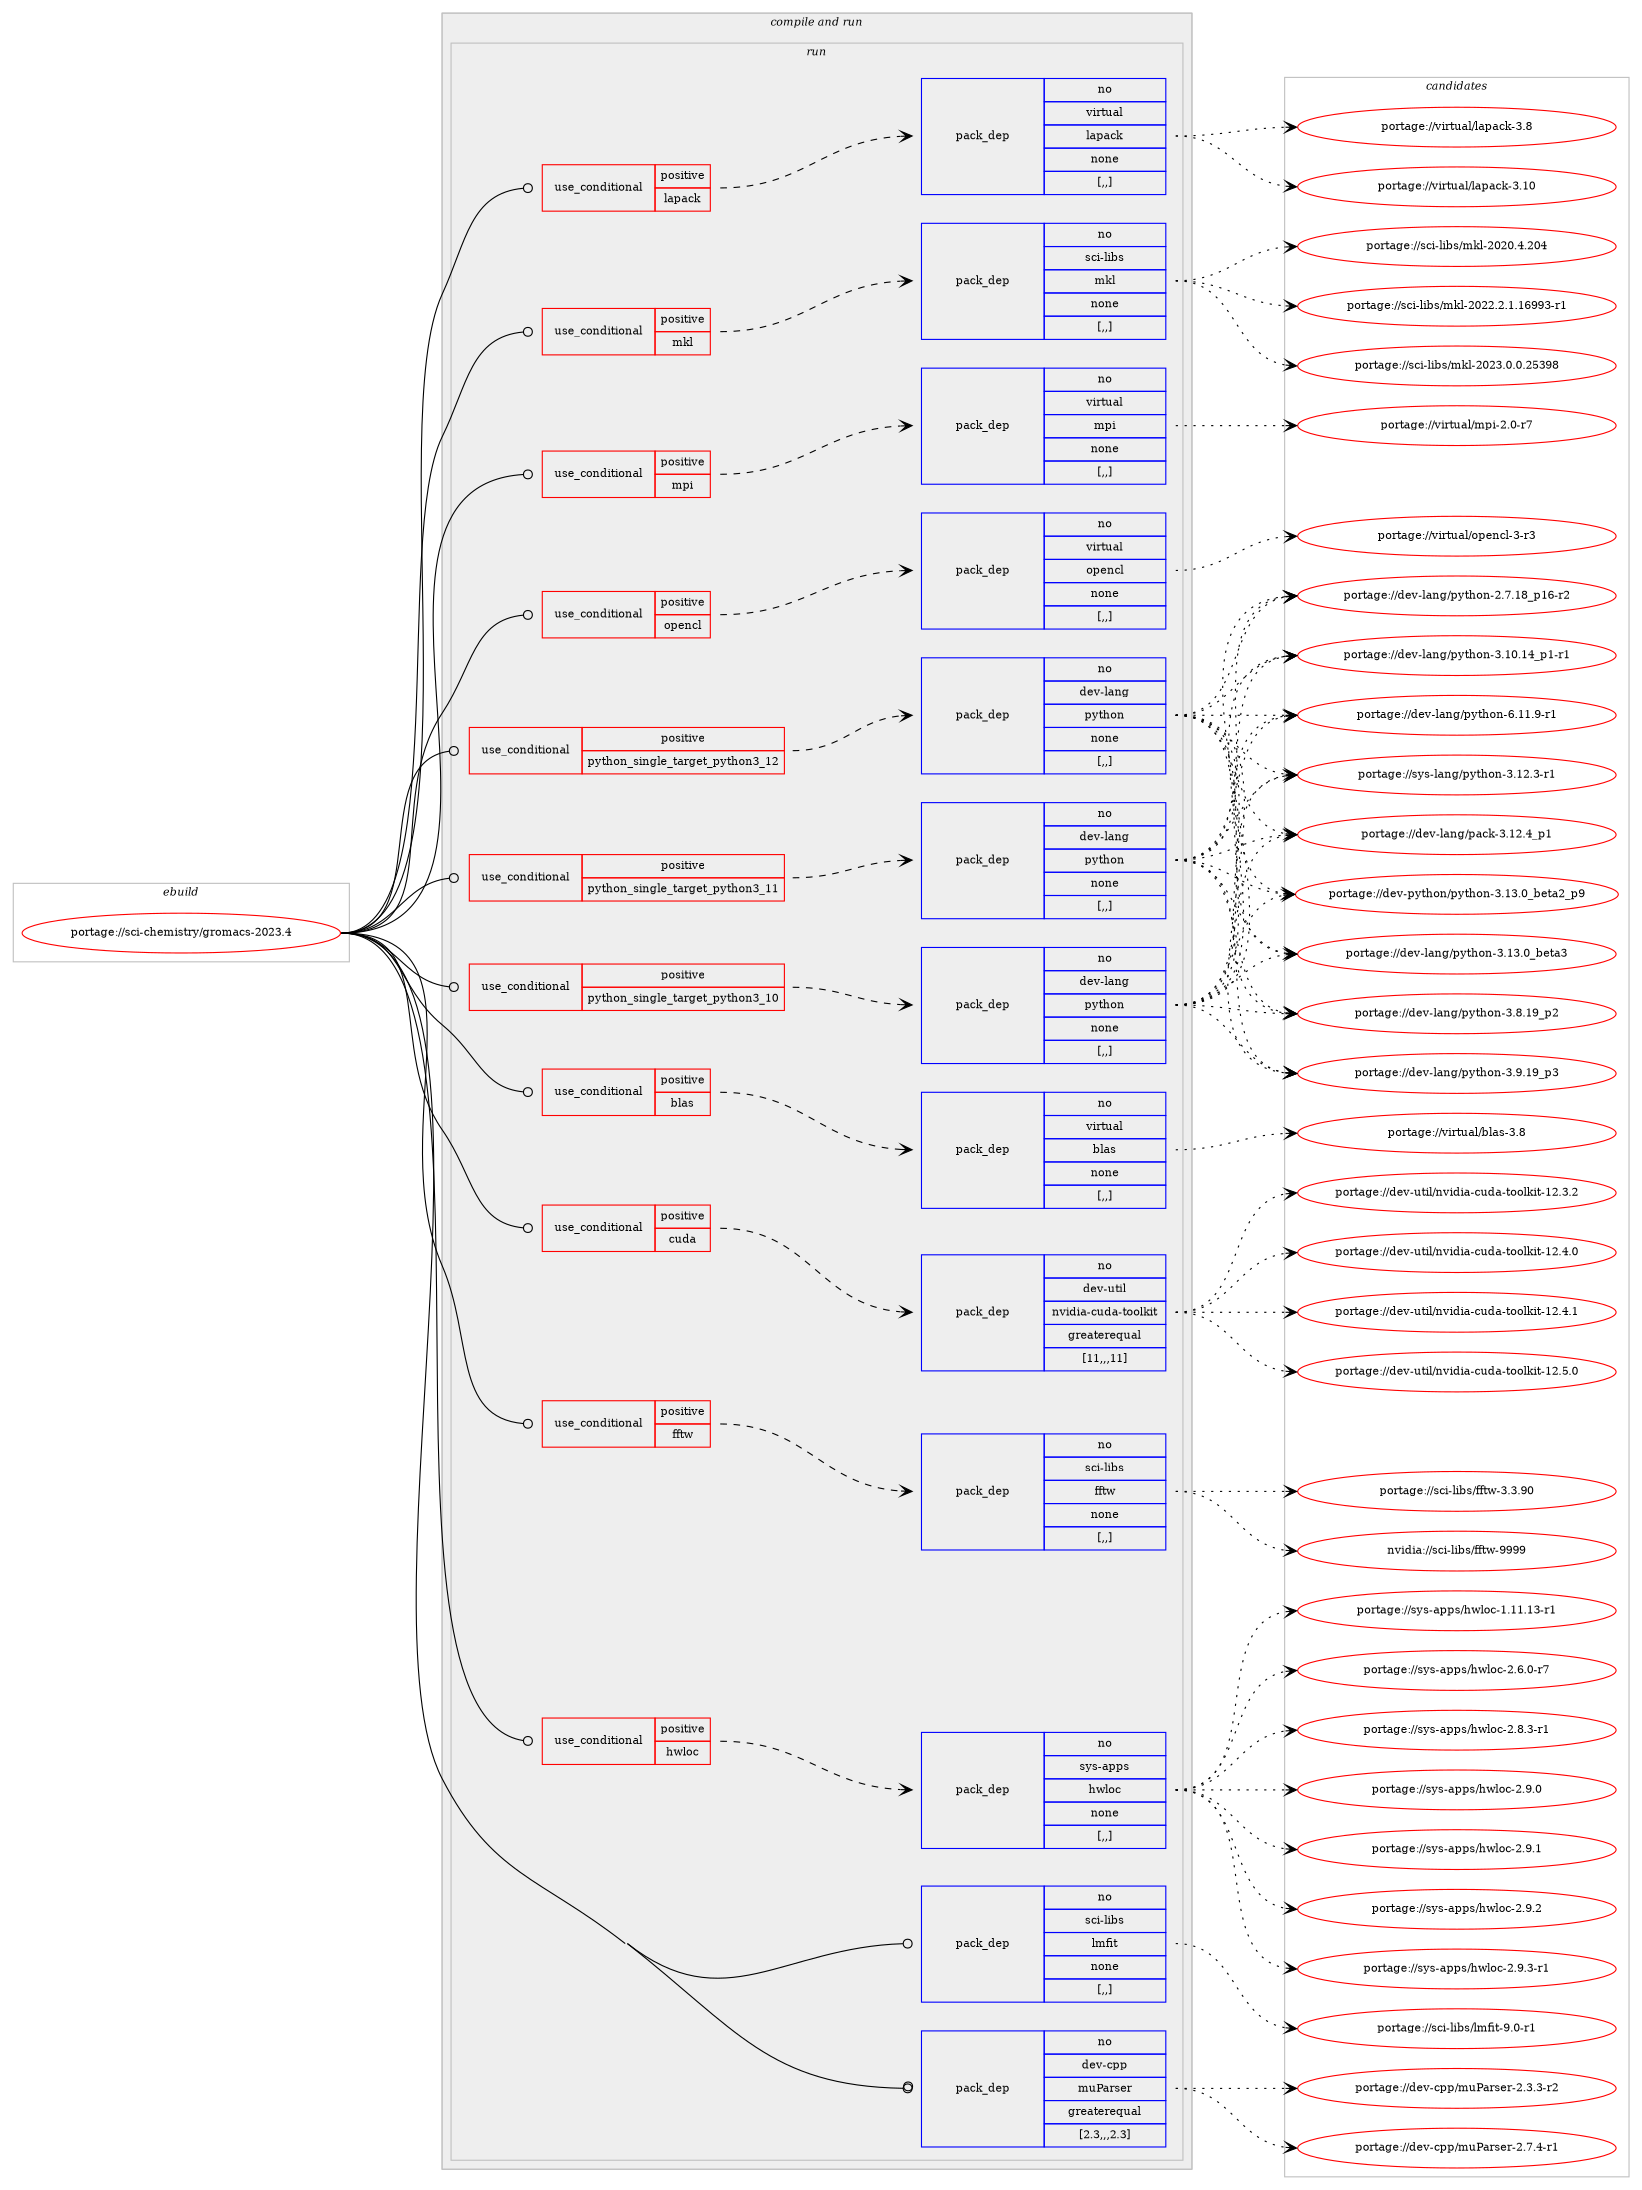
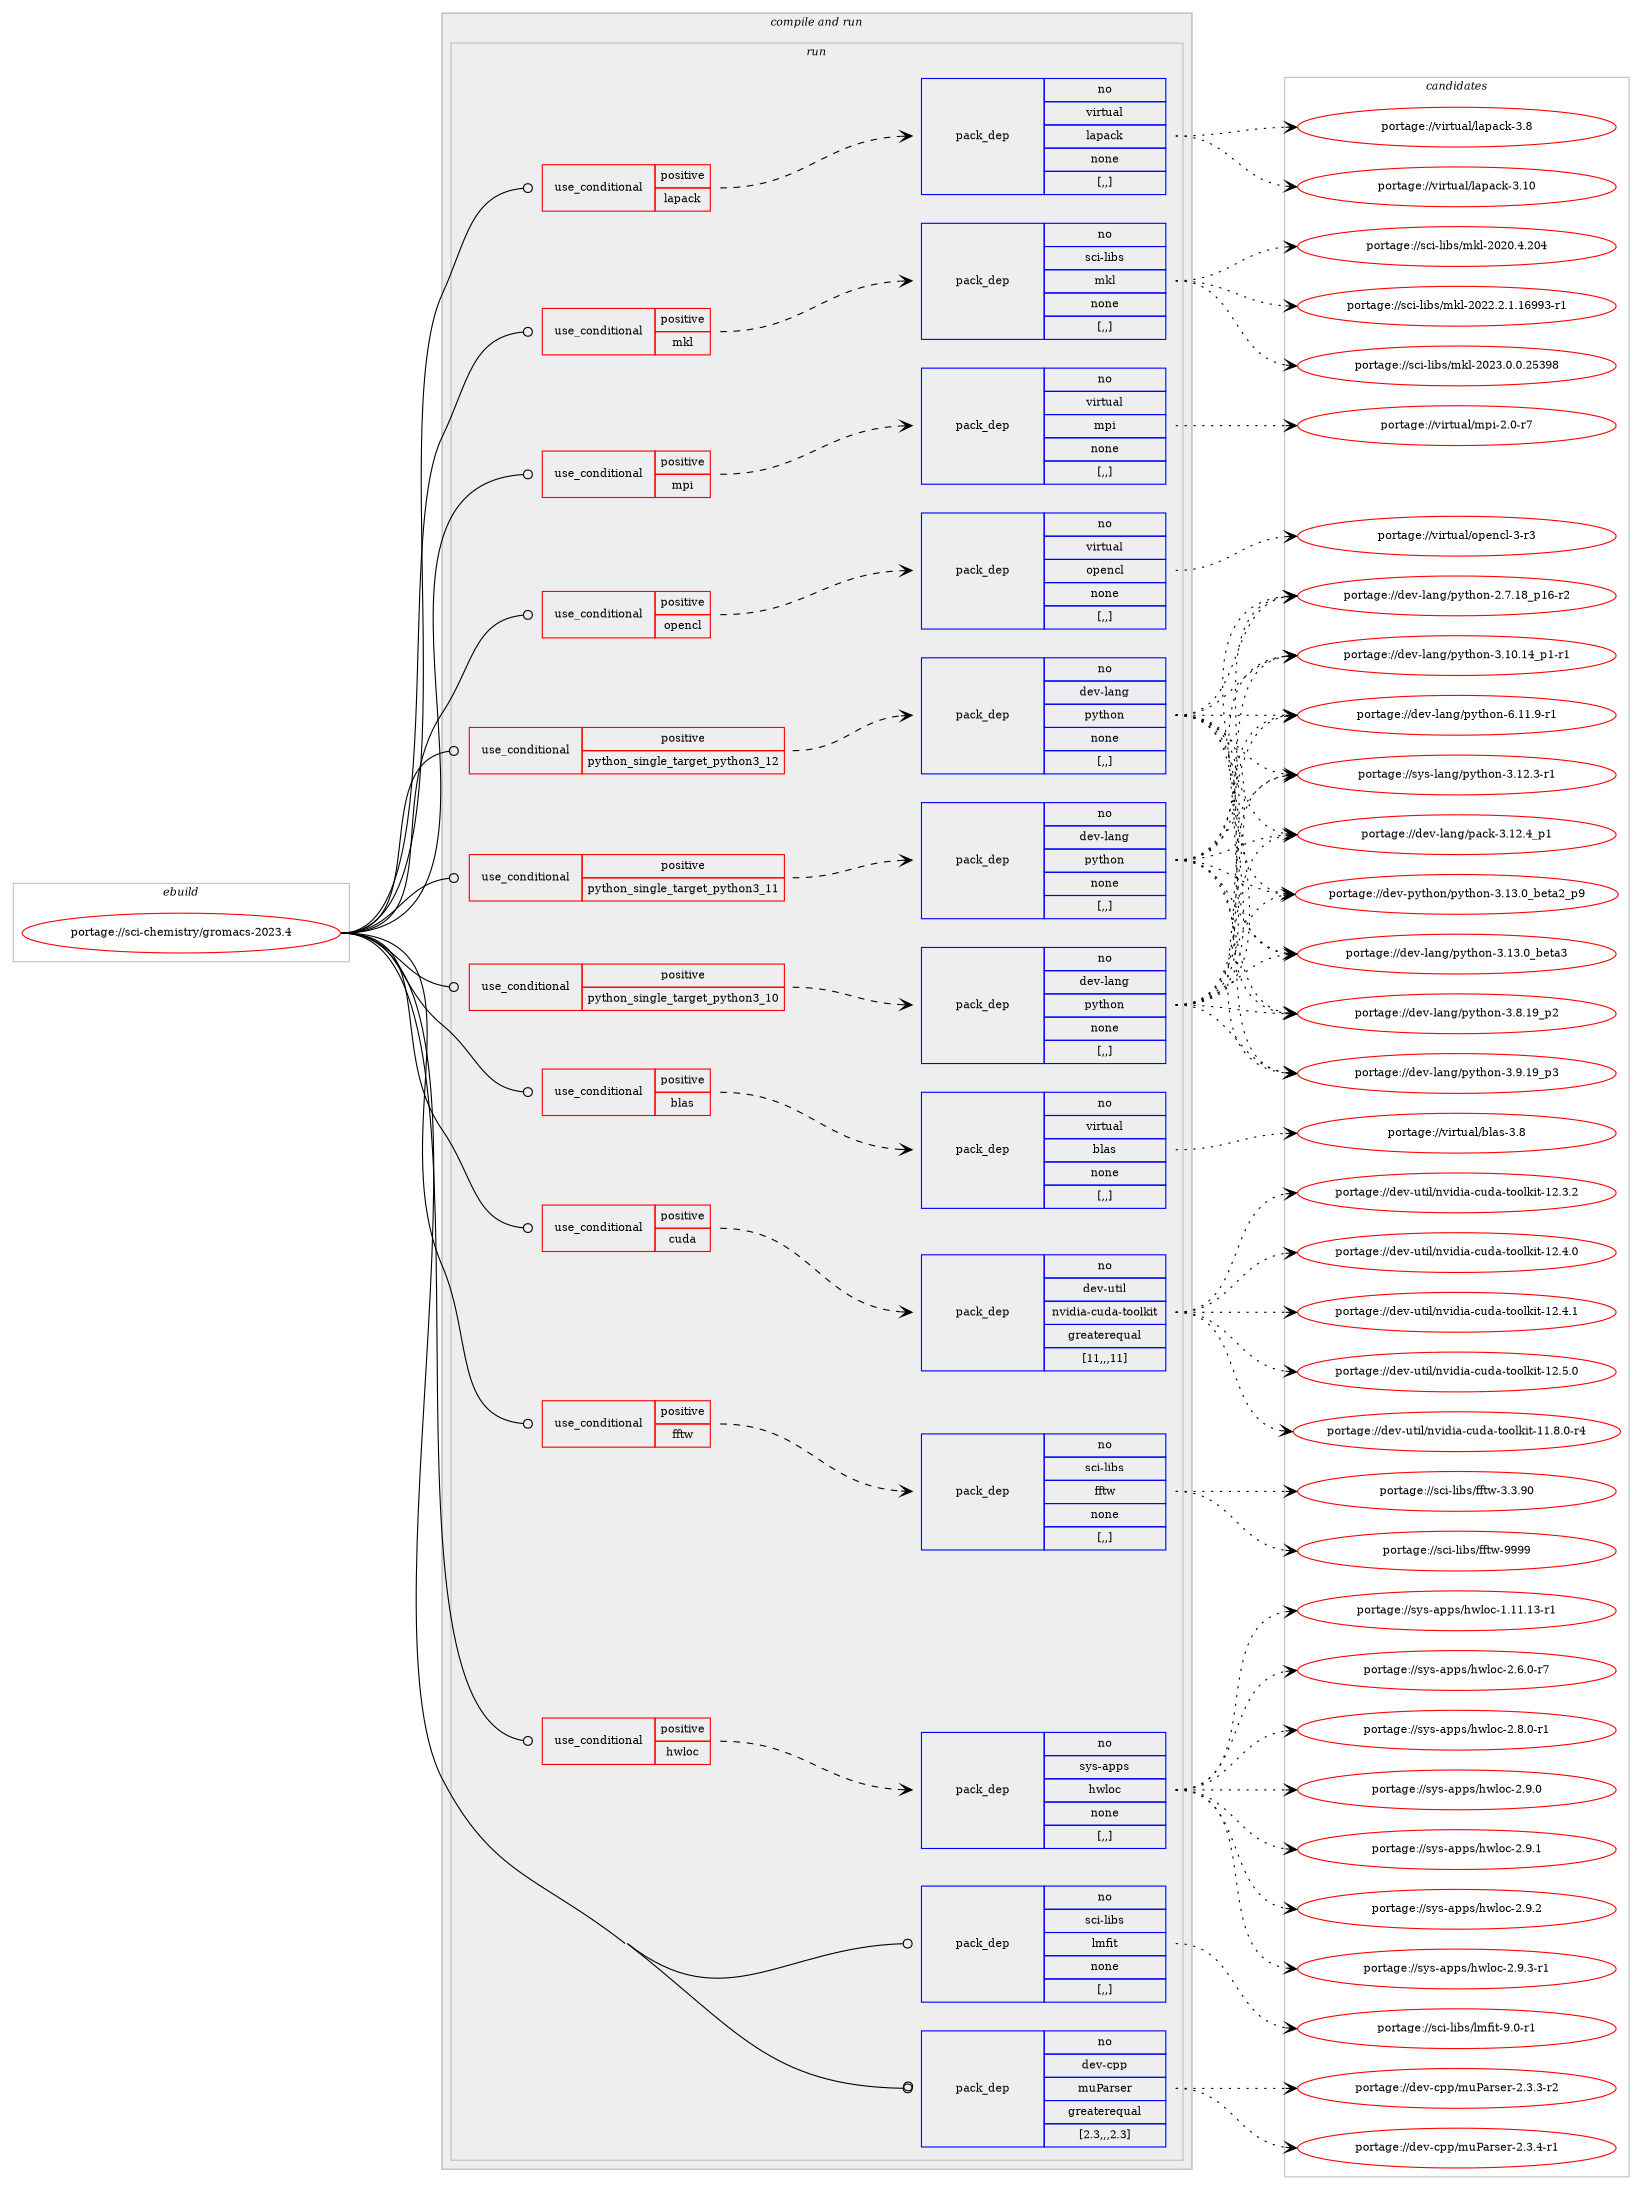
node "portage://dev-util/nvidia-cuda-toolkit-11.8.0-r4": added
node "nvidia://sci-libs/fftw-9999": label "nvidia://sci-libs/fftw-9999" -> "portage://sci-libs/fftw-9999"
node "portage://sys-apps/hwloc-2.8.3-r1": label "portage://sys-apps/hwloc-2.8.3-r1" -> "portage://sys-apps/hwloc-2.8.0-r1"
node "portage://dev-cpp/muParser-2.7.4-r1": label "portage://dev-cpp/muParser-2.7.4-r1" -> "portage://dev-cpp/muParser-2.3.4-r1"
